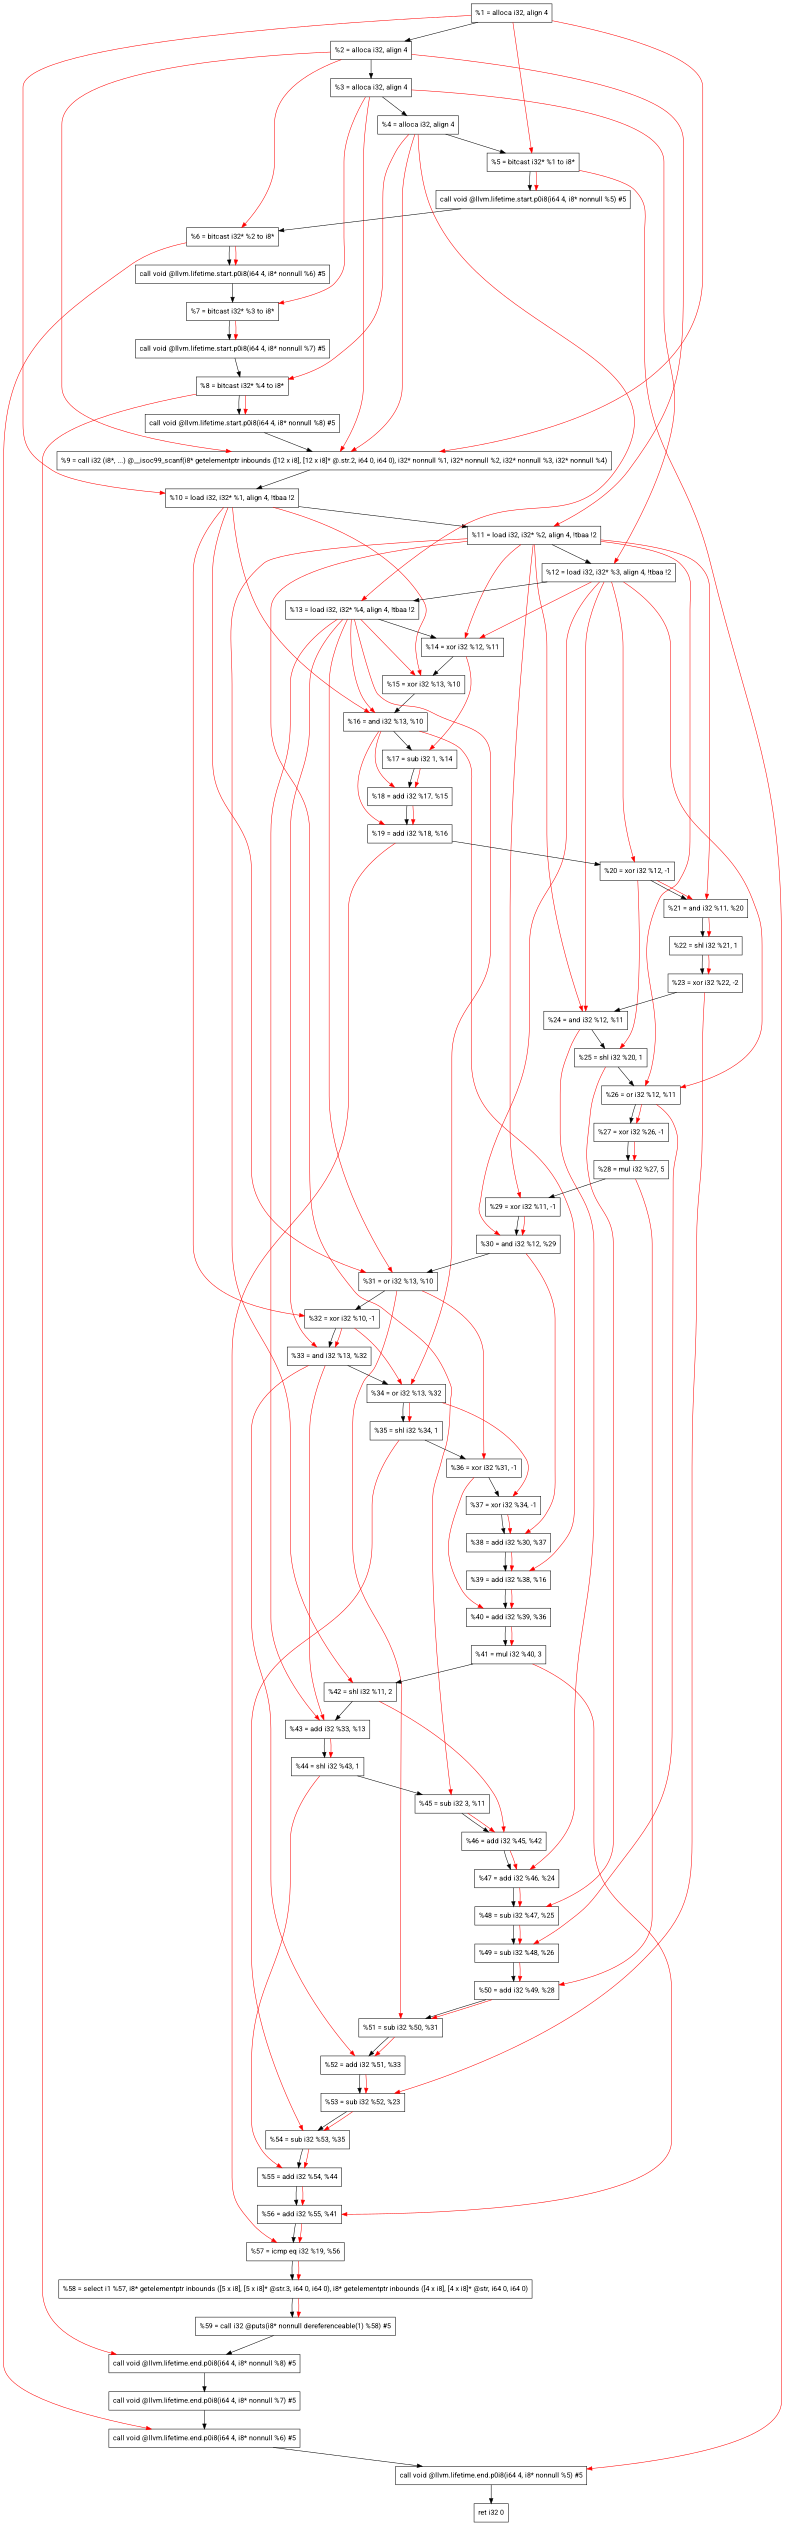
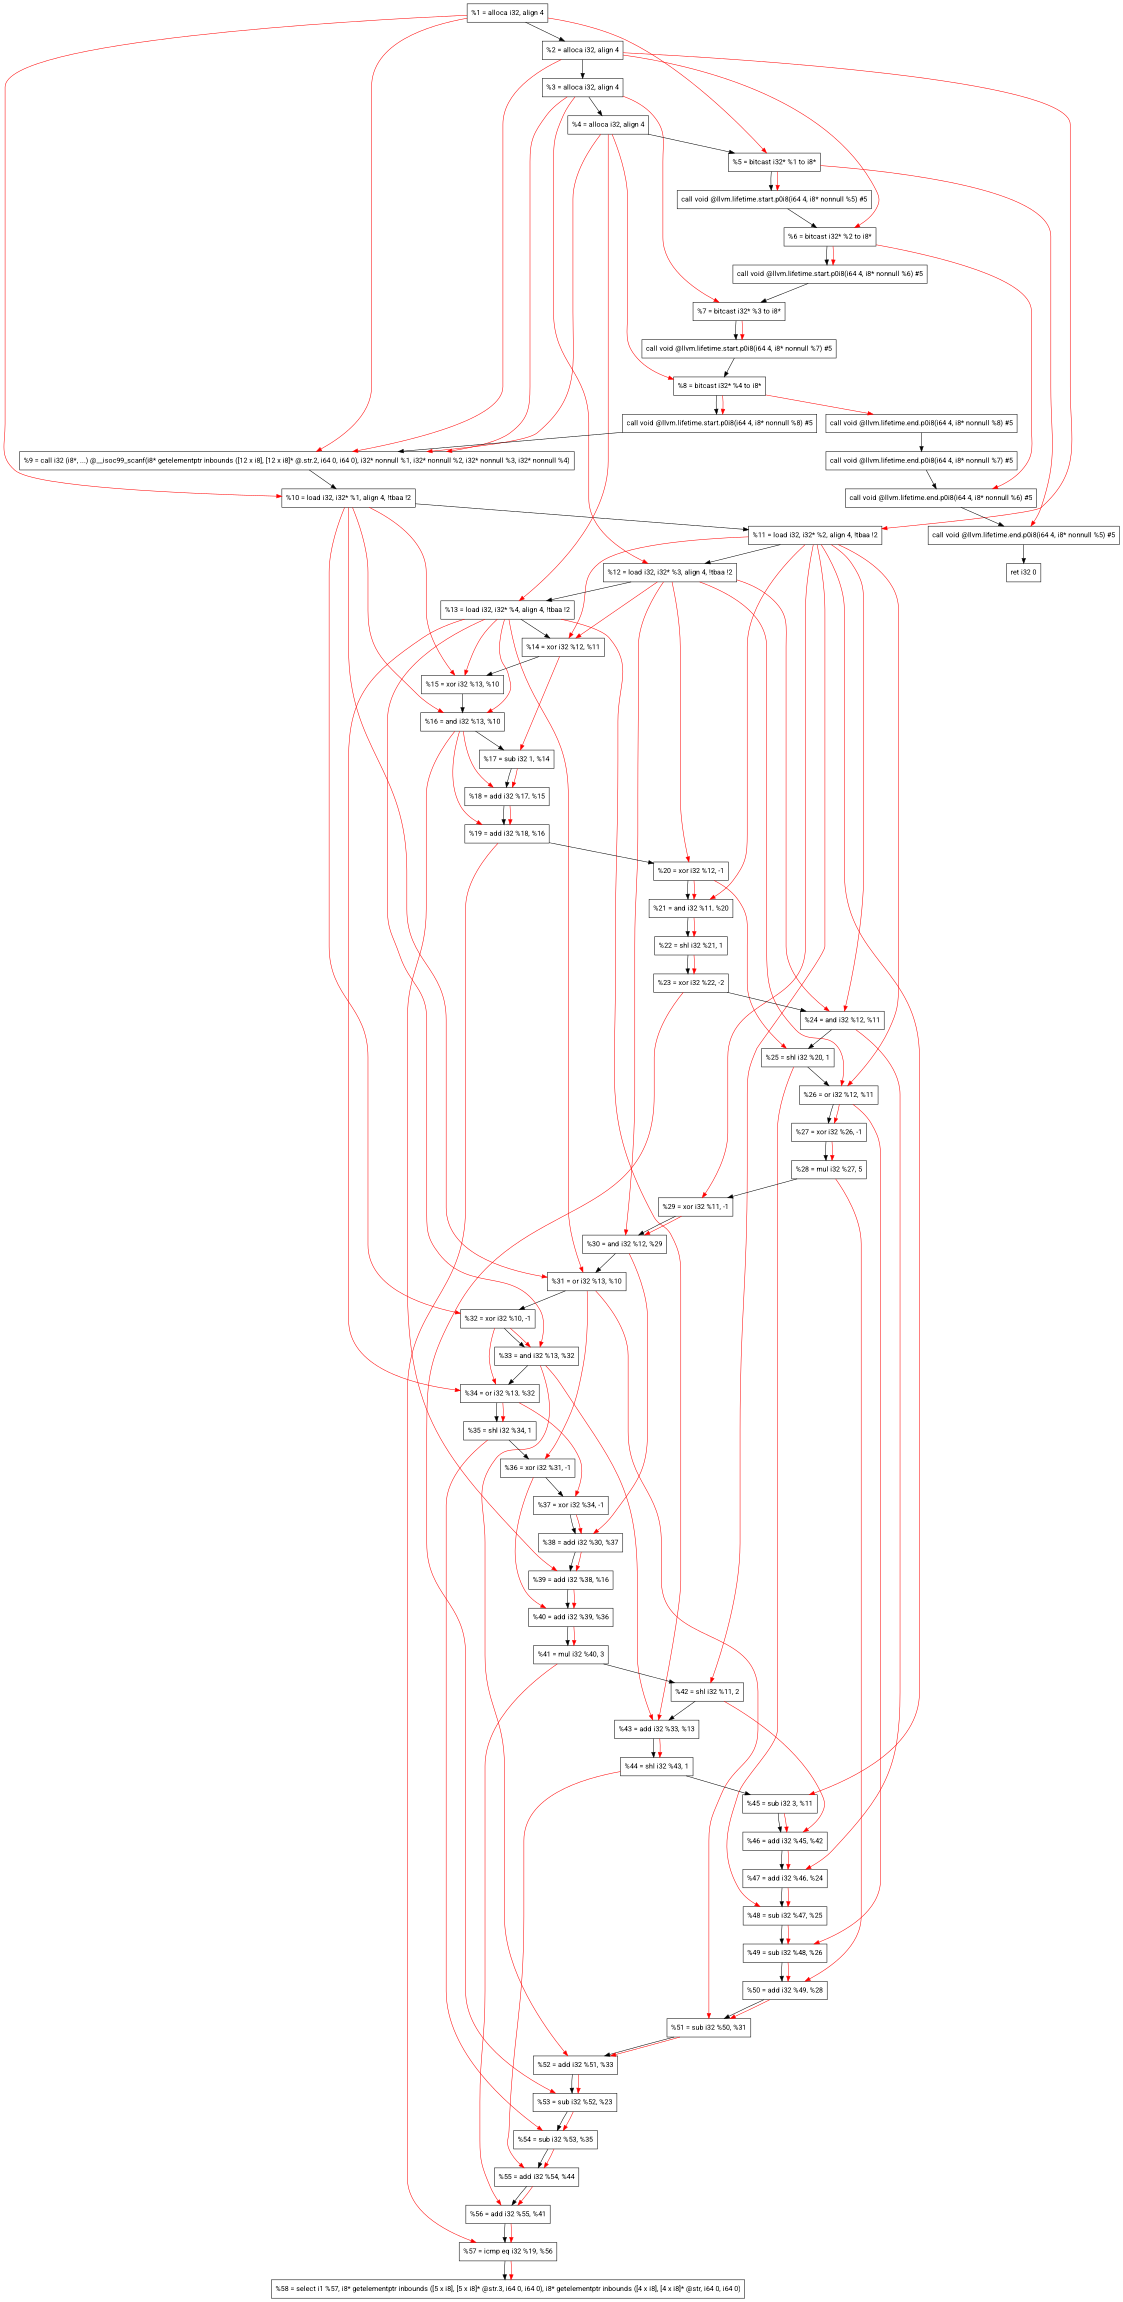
node "%59 = call i32 @puts(i8* nonnull dereferenceable(1) %58) #5": removed
